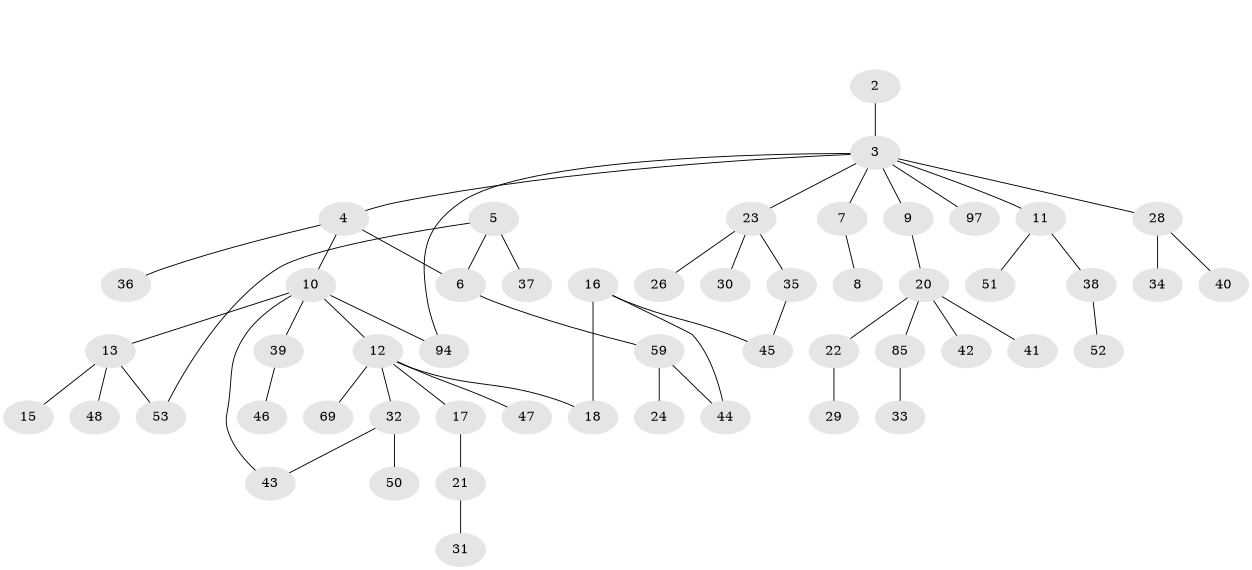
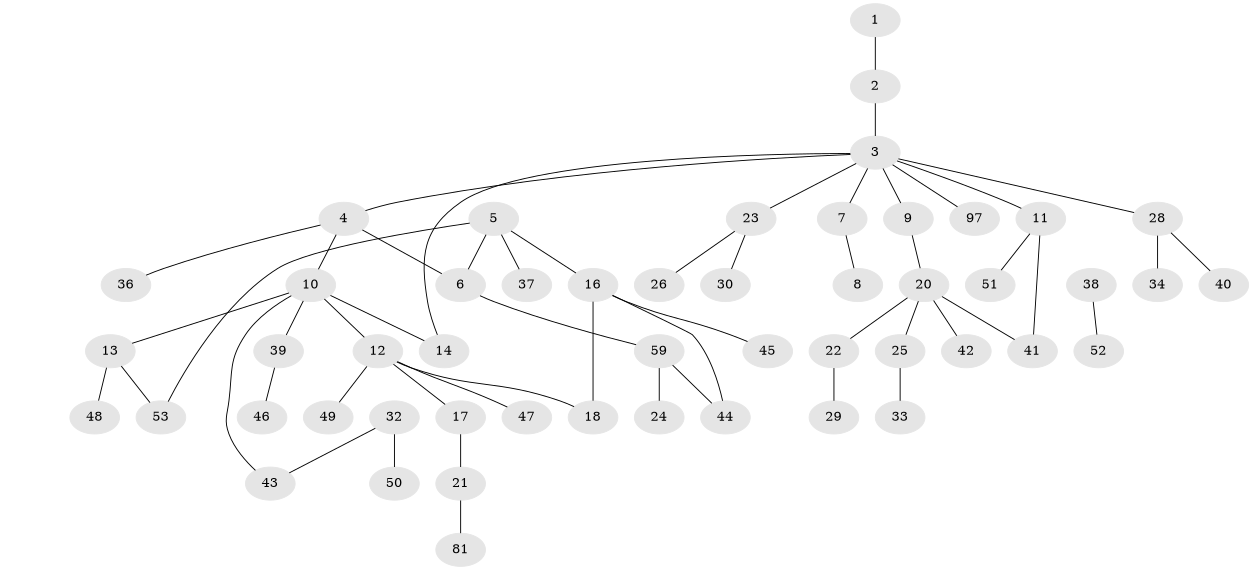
node "1": added
edge "5" -- "16": added
edge "11" -- "38": now "11" -- "41"
node "35": removed
node "94": label "94" -> "14"
node "85": label "85" -> "25"
edge "12" -- "32": removed
node "15": removed
node "69": label "69" -> "49"
node "31": label "31" -> "81"
